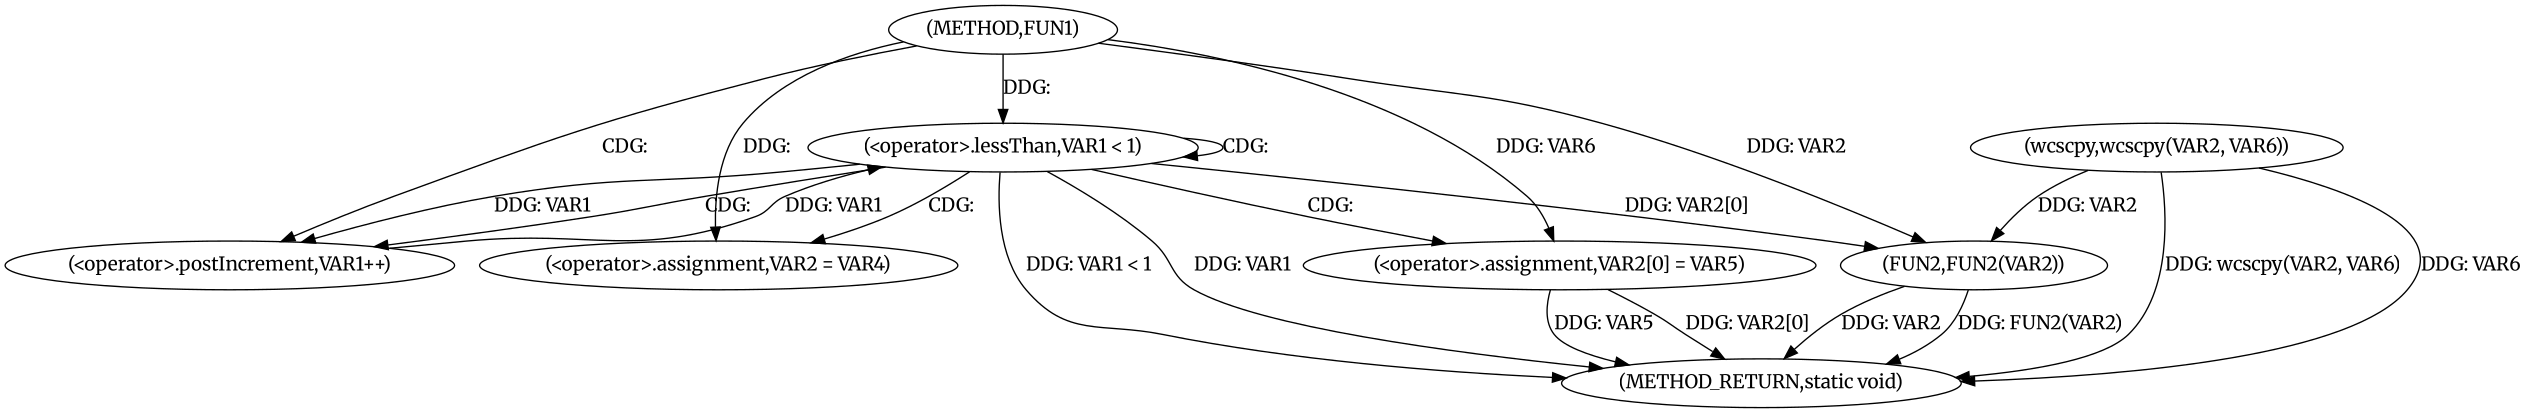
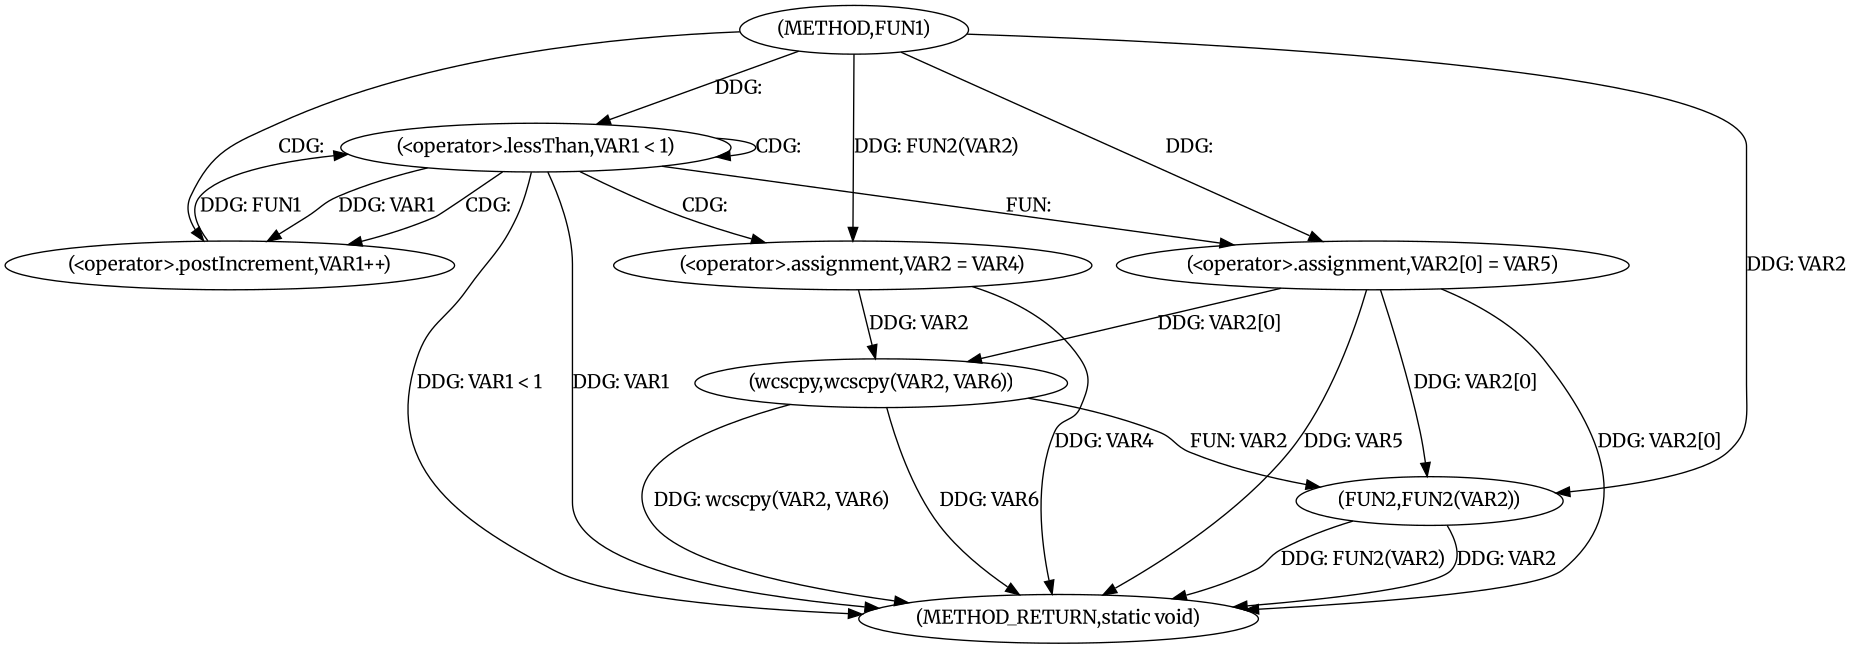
edge "(METHOD,FUN1)" -> "(<operator>.assignment,VAR2 = VAR4)": label "DDG: " -> "DDG: FUN2(VAR2)"
edge "(METHOD,FUN1)" -> "(<operator>.assignment,VAR2[0] = VAR5)": label "DDG: VAR6" -> "DDG: "
edge "(<operator>.lessThan,VAR1 < 1)" -> "(FUN2,FUN2(VAR2))": now "(<operator>.assignment,VAR2[0] = VAR5)" -> "(FUN2,FUN2(VAR2))"
edge "(<operator>.postIncrement,VAR1++)" -> "(<operator>.lessThan,VAR1 < 1)": label "DDG: VAR1" -> "DDG: FUN1"
edge "(<operator>.lessThan,VAR1 < 1)" -> "(<operator>.assignment,VAR2[0] = VAR5)": label "CDG: " -> "FUN: "
edge "(wcscpy,wcscpy(VAR2, VAR6))" -> "(FUN2,FUN2(VAR2))": label "DDG: VAR2" -> "FUN: VAR2"
edge "(<operator>.assignment,VAR2 = VAR4)" -> "(wcscpy,wcscpy(VAR2, VAR6))": added, label "DDG: VAR2"
edge "(<operator>.assignment,VAR2[0] = VAR5)" -> "(wcscpy,wcscpy(VAR2, VAR6))": added, label "DDG: VAR2[0]"
edge "(<operator>.assignment,VAR2 = VAR4)" -> "(METHOD_RETURN,static void)": added, label "DDG: VAR4"
